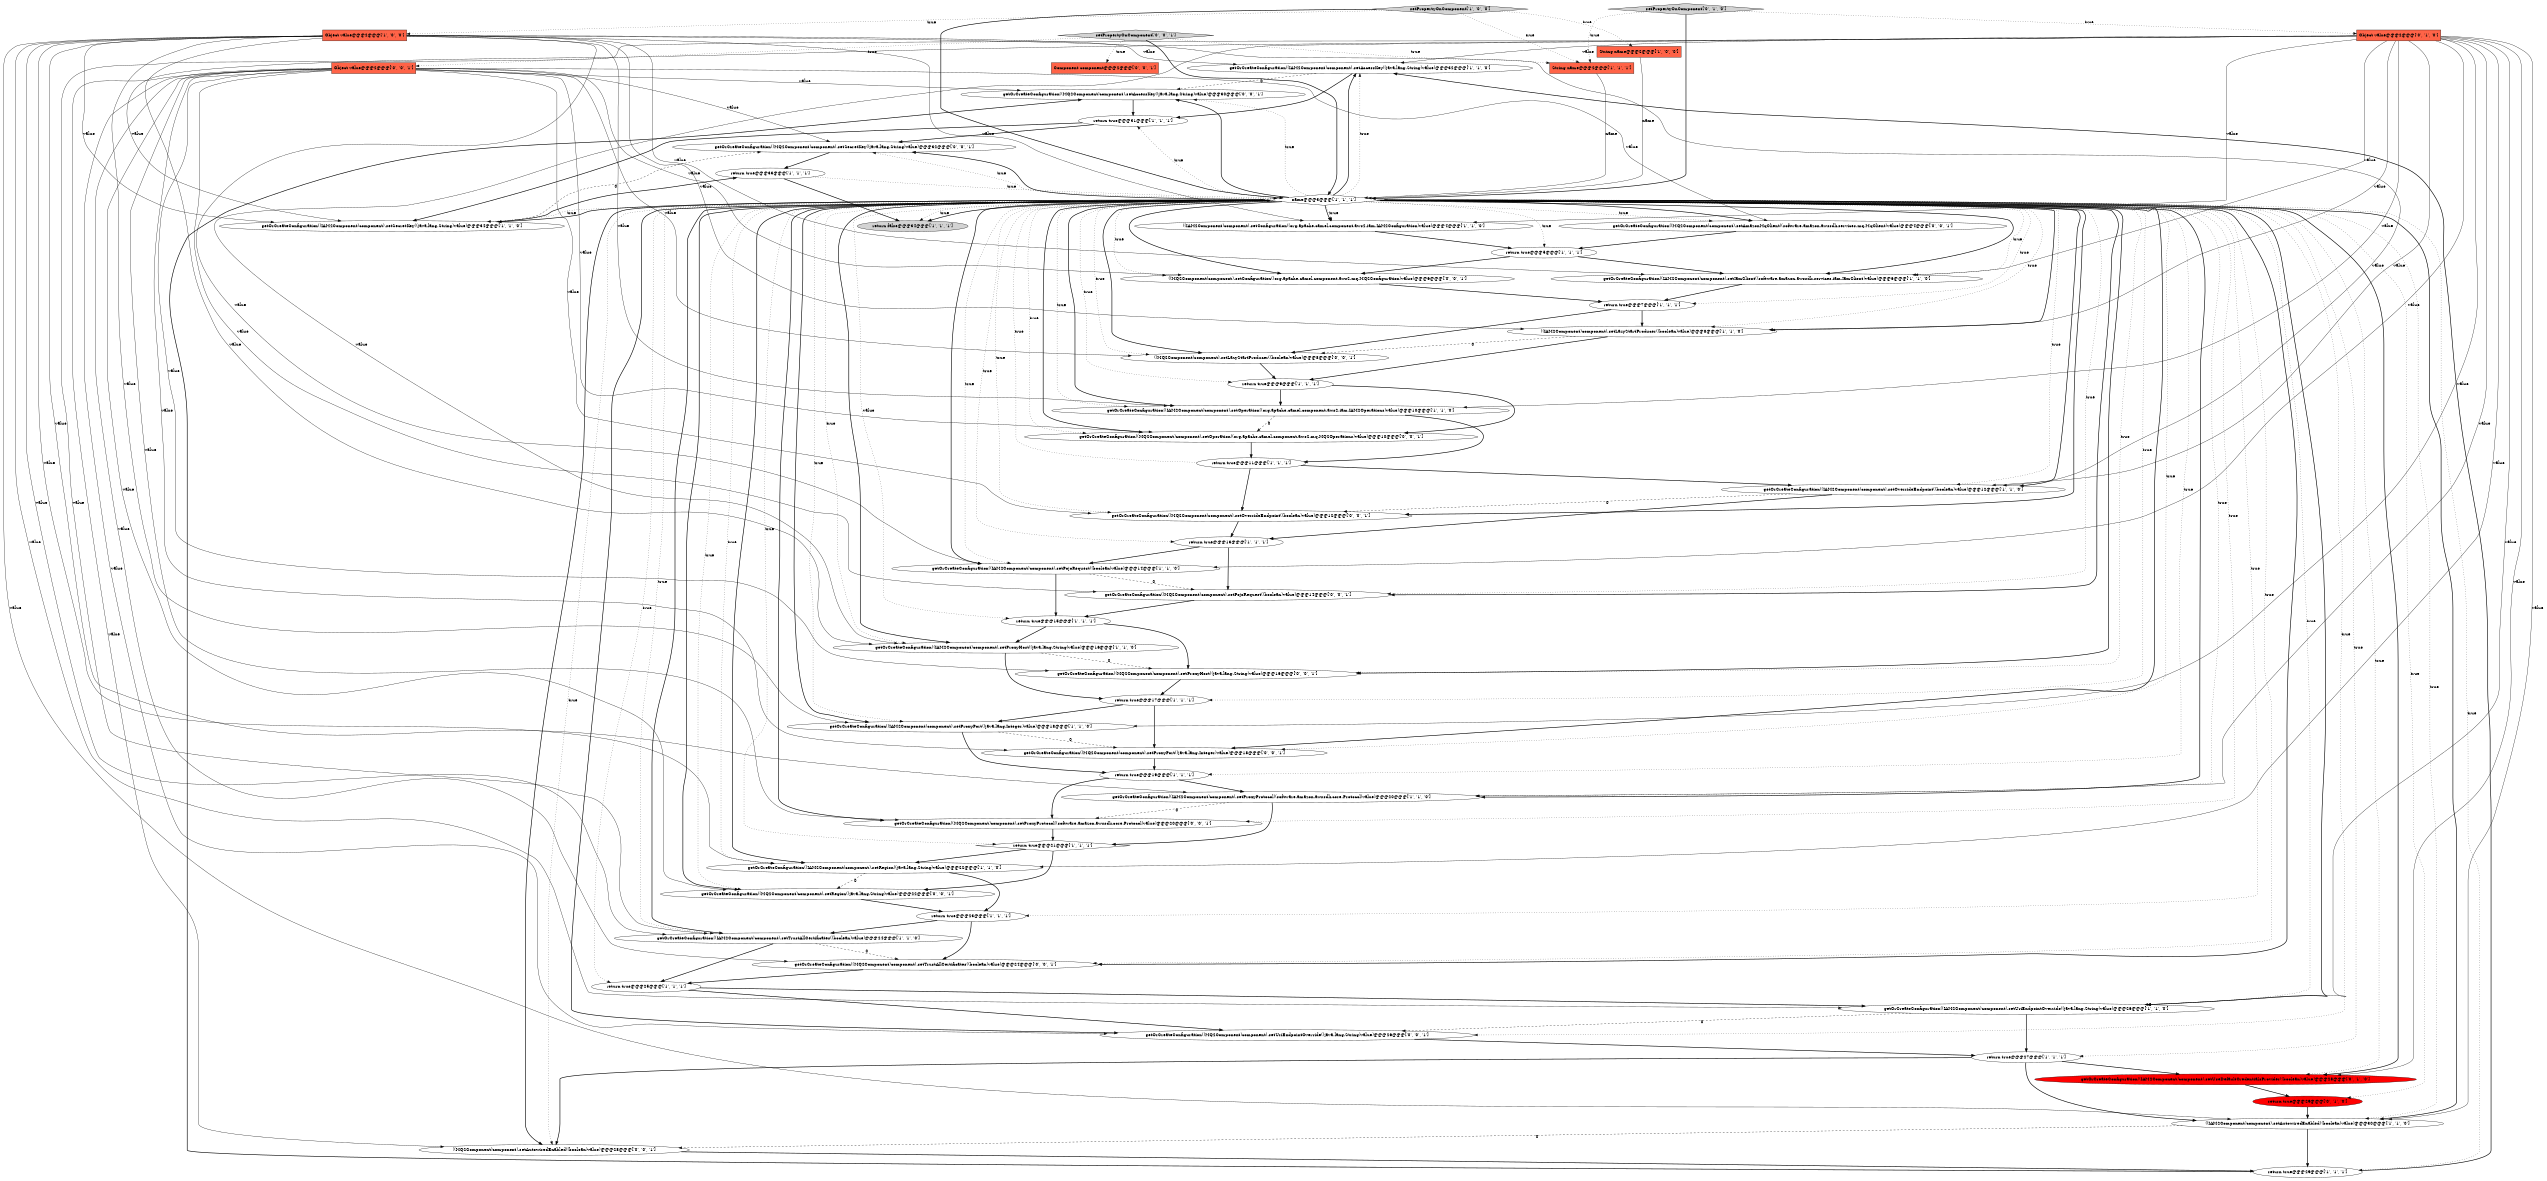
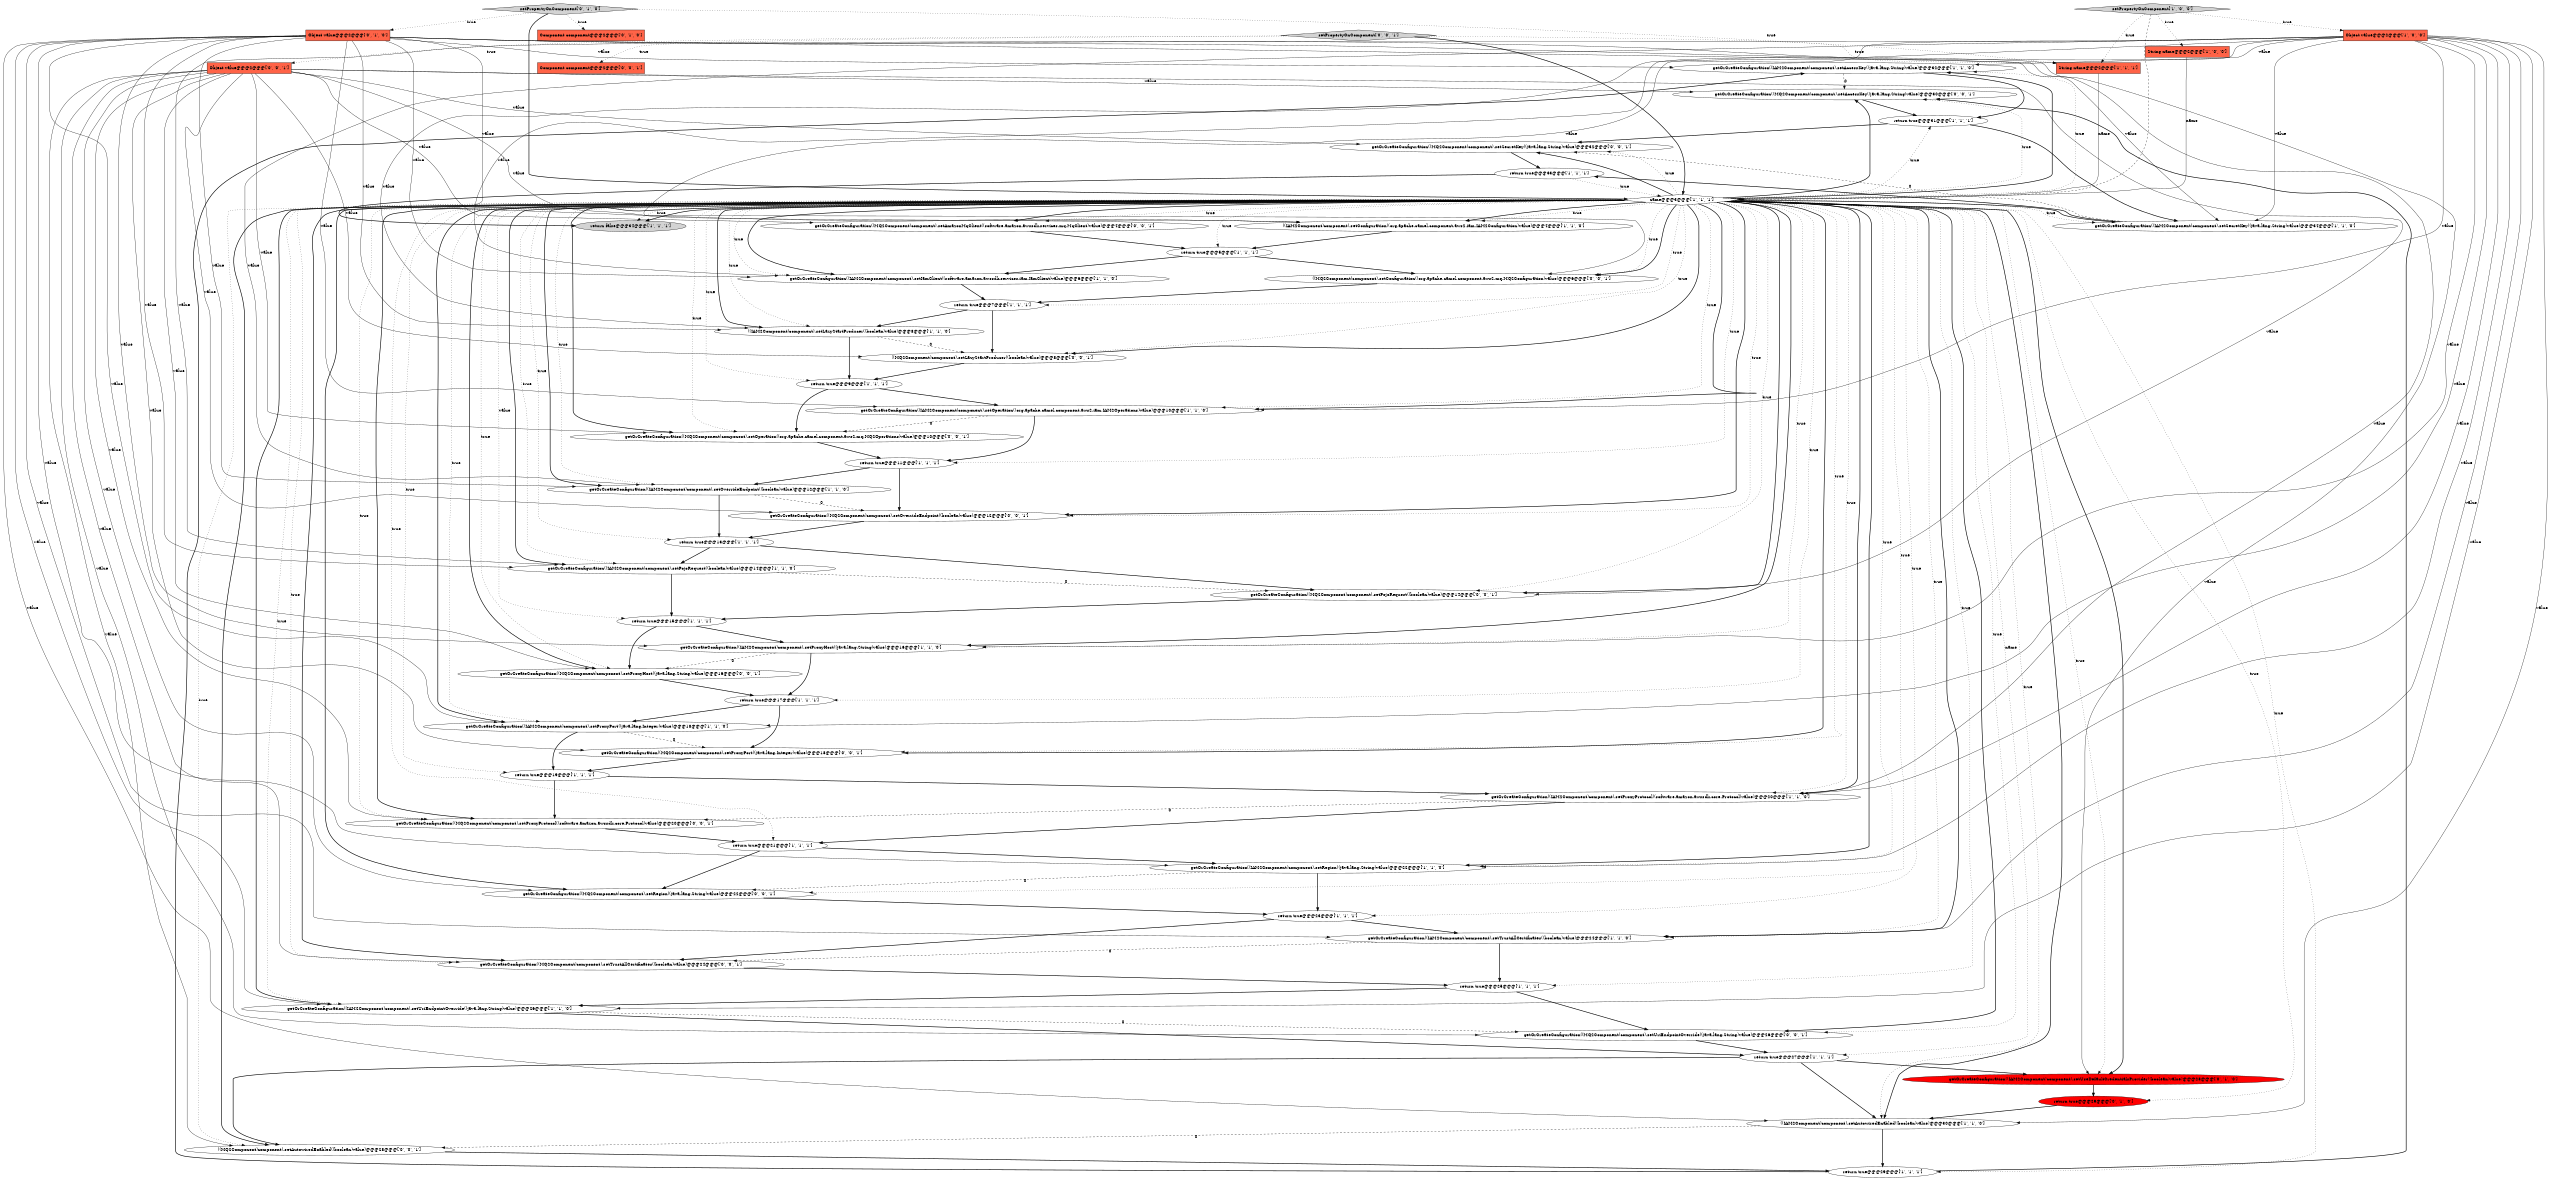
edge "setPropertyOnComponent['1', '0', '0']" -> "name@@@3@@@['1', '1', '1']": style bold -> dashed
node "Component component@@@2@@@['0', '1', '0']": added
edge "return true@@@11@@@['1', '1', '1']" -> "name@@@3@@@['1', '1', '1']": reversed
edge "name@@@3@@@['1', '1', '1']" -> "return true@@@27@@@['1', '1', '1']": label "true" -> "name"
node "return true@@@21@@@['1', '1', '1']": shape diamond -> ellipse
